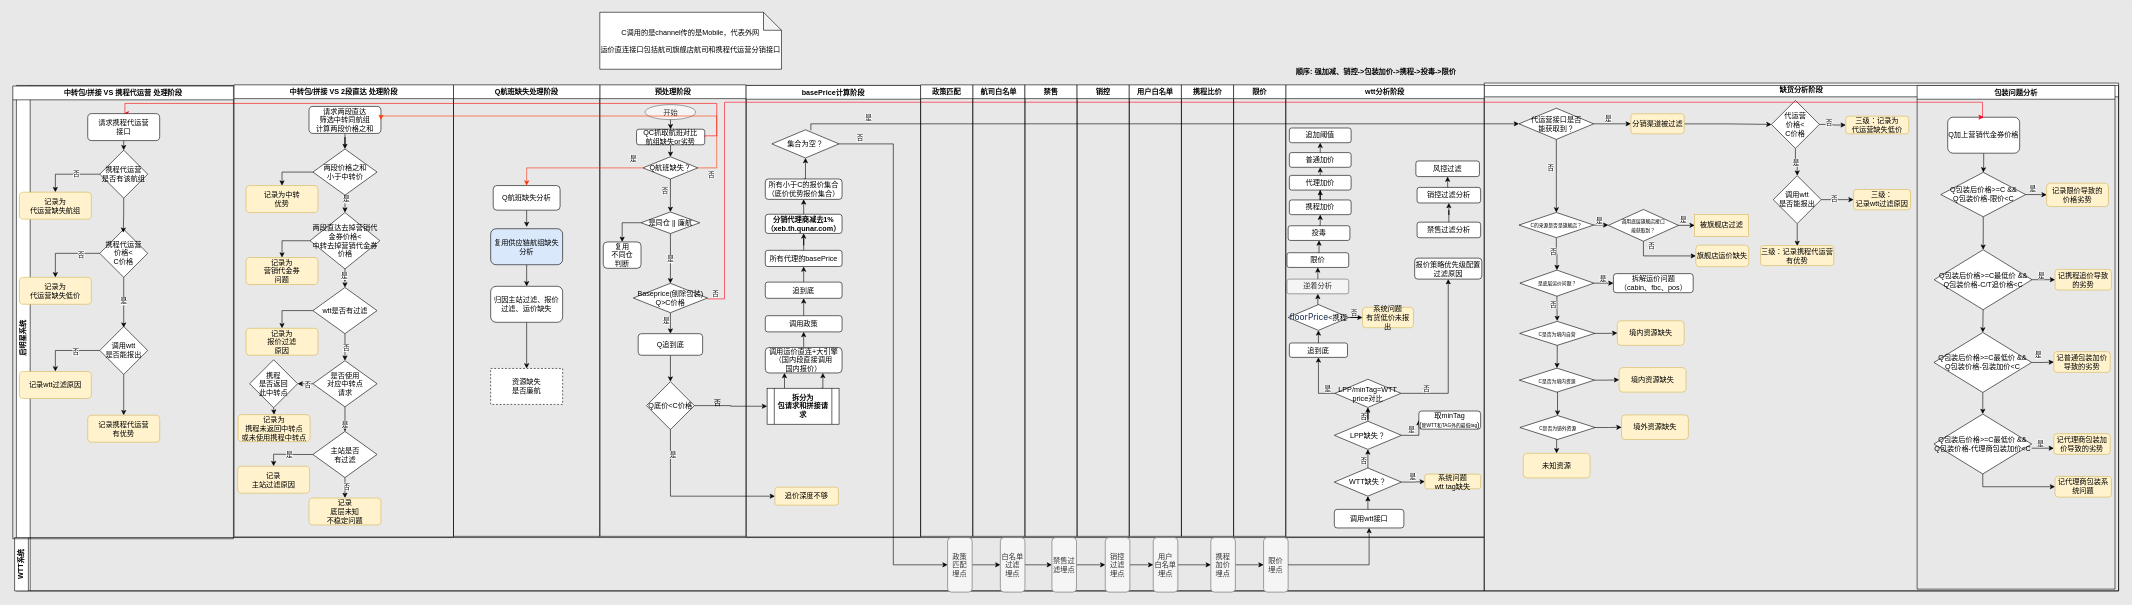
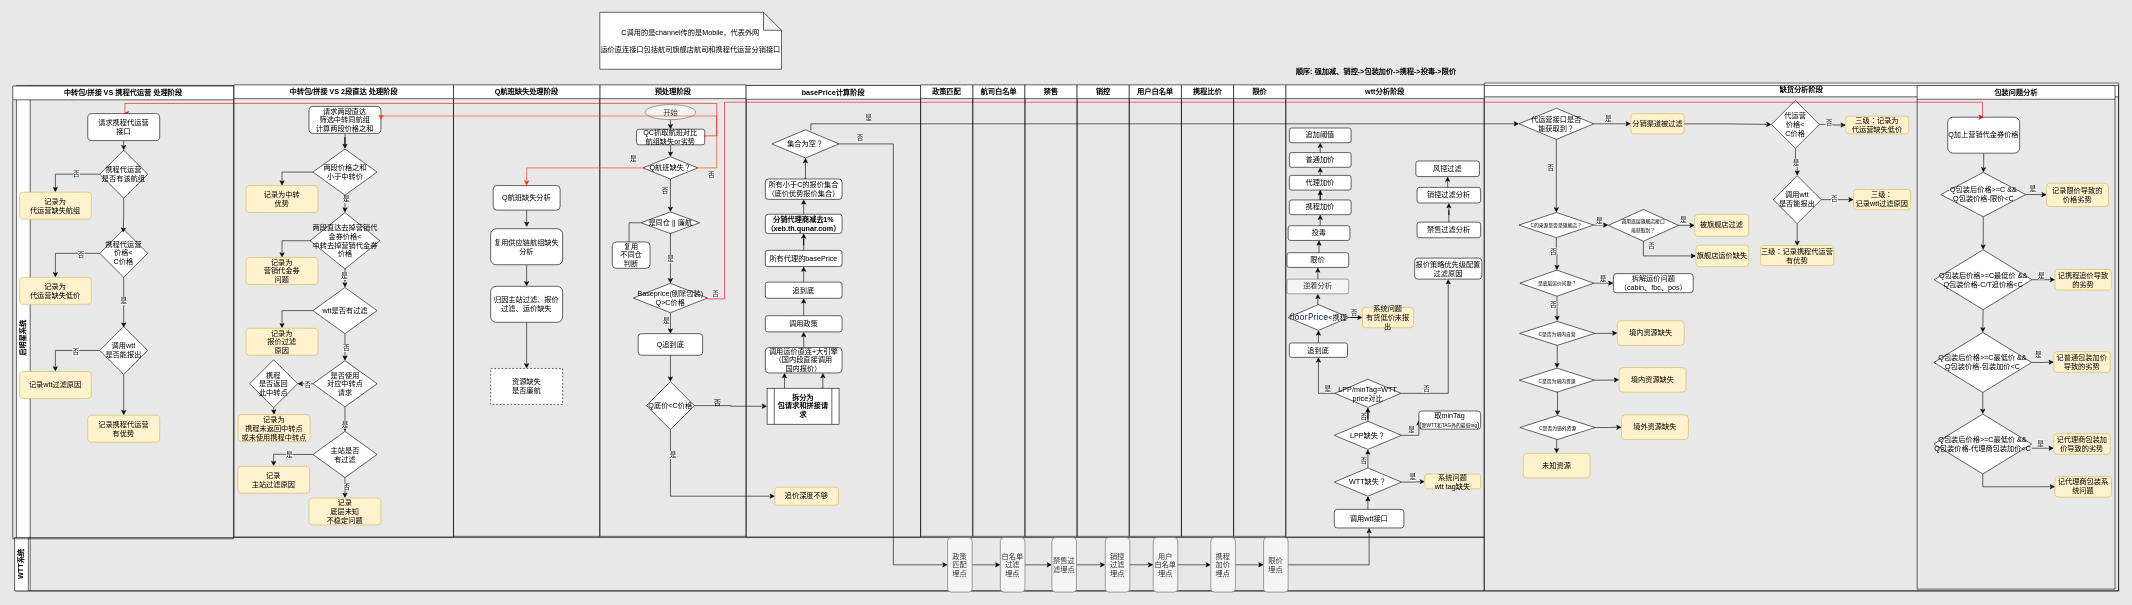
node "被旗舰店过滤": shape rectangle -> rounded rectangle
node "复用供应链航组缺失分析": fillcolor #dae8fc -> #ffffff
node "复用 不同仓 判断": moved (622, 255) -> (631, 255)
